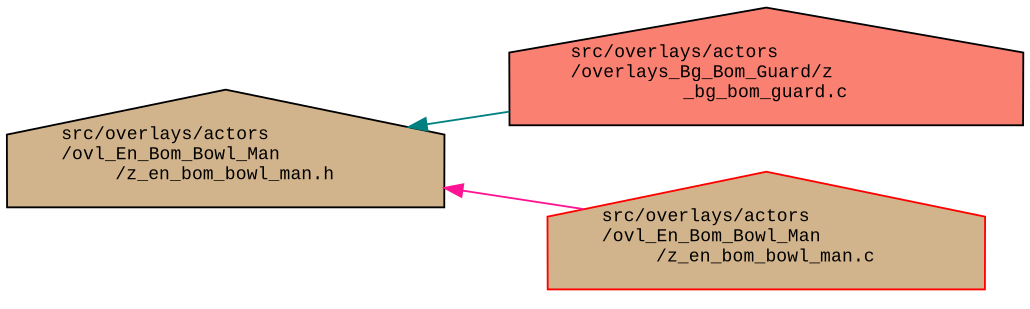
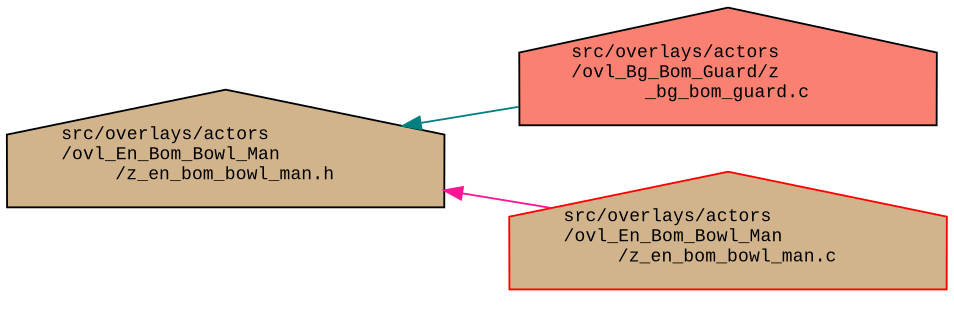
node "src/overlays/actors /overlays_Bg_Bom_Guard/z _bg_bom_guard.c": label "src/overlays/actors /overlays_Bg_Bom_Guard/z _bg_bom_guard.c" -> "src/overlays/actors /ovl_Bg_Bom_Guard/z _bg_bom_guard.c"
